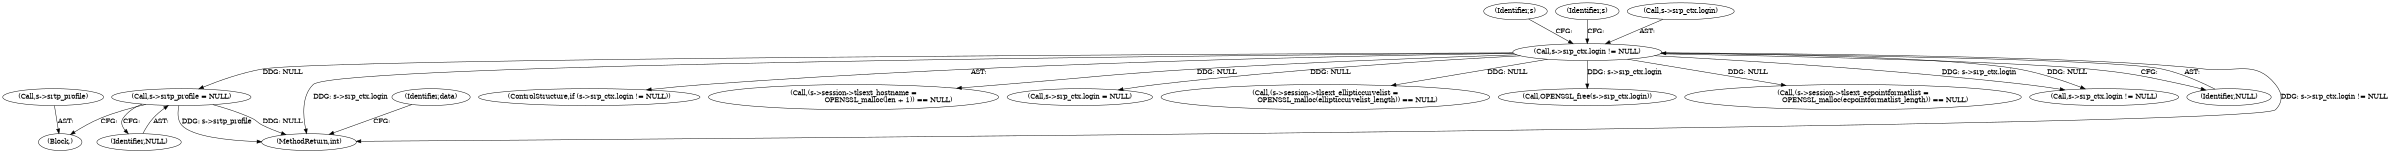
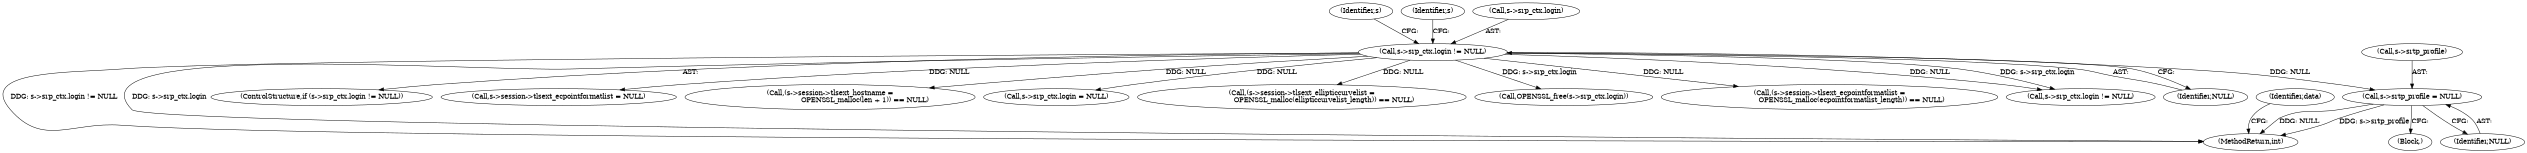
node "(Call,s->session->tlsext_ecpointformatlist = NULL)": added
edge "(Call,s->srtp_profile)" -> "(Block,)": now "(Call,s->srtp_profile)" -> "(Call,s->srtp_profile = NULL)"
